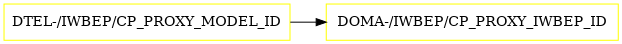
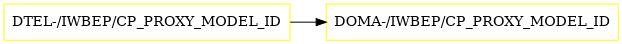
node "DOMA-/IWBEP/CP_PROXY_IWBEP_ID": label "DOMA-/IWBEP/CP_PROXY_IWBEP_ID" -> "DOMA-/IWBEP/CP_PROXY_MODEL_ID"
